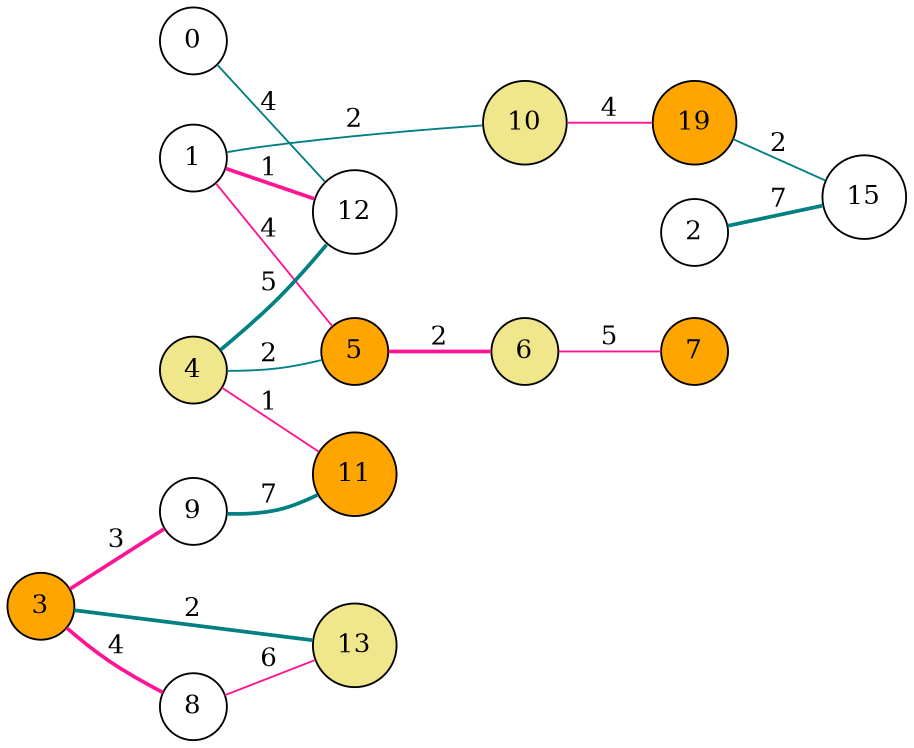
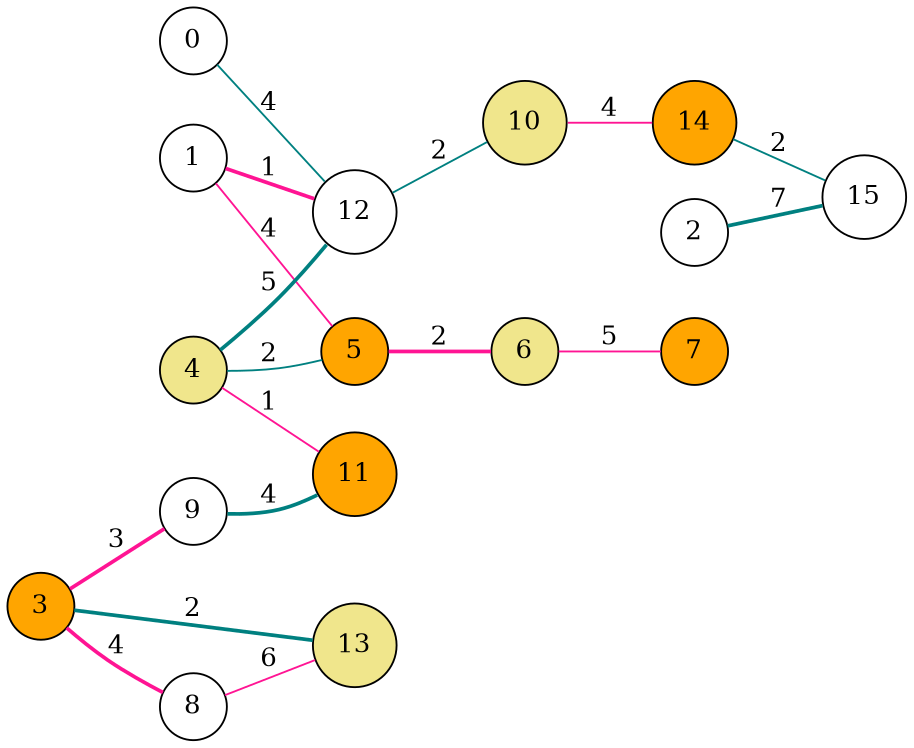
node "19": label "19" -> "14"
edge "10" -- "1": now "10" -- "12"
edge "11" -- "9": label "7" -> "4"
